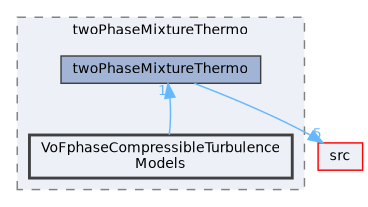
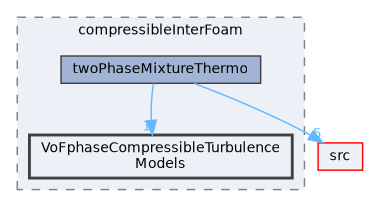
cluster "twoPhaseMixtureThermo": label "twoPhaseMixtureThermo" -> "compressibleInterFoam"
edge "VoFphaseCompressibleTurbulence Models" -> "twoPhaseMixtureThermo": reversed
